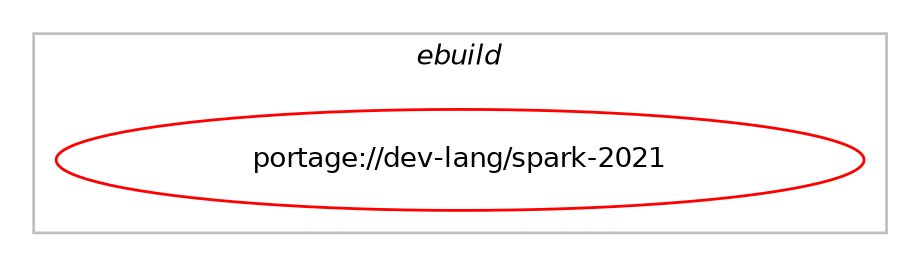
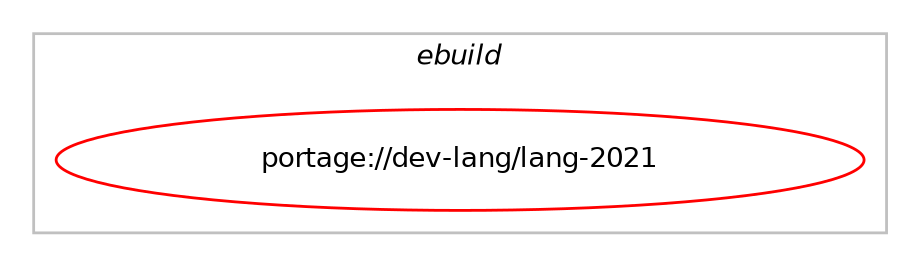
node "portage://dev-lang/spark-2021": label "portage://dev-lang/spark-2021" -> "portage://dev-lang/lang-2021"
